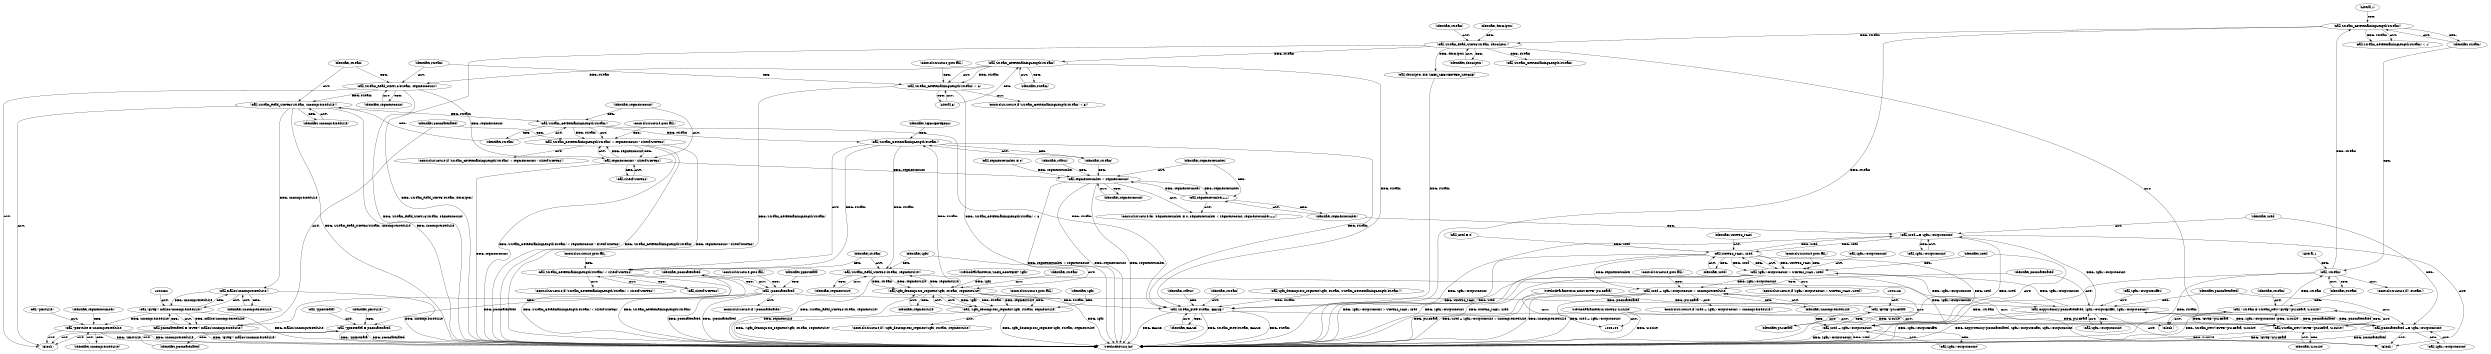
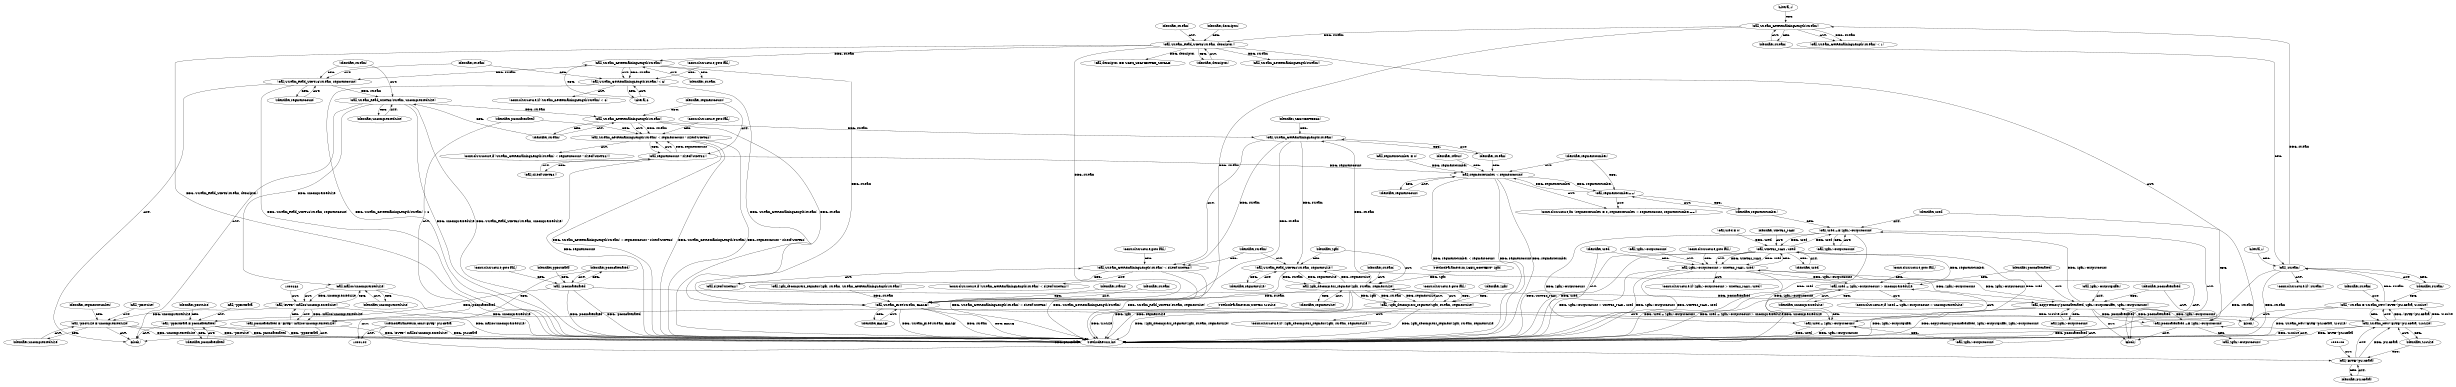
edge "(Call,Stream_Read_UINT16(stream, segmentCount))" -> "(Call,segmentCount * sizeof(UINT32))": removed, label "DDG: segmentCount"
edge "(Call,descriptor == ZGFX_SEGMENTED_SINGLE)" -> "(Call,Stream_Free(stream, FALSE))": now "(Call,Stream_Read_UINT8(stream, descriptor))" -> "(Call,Stream_Free(stream, FALSE))"
node "(ControlStructure,if (!pConcatenated))": removed
edge "(Identifier,SrcSize)" -> "(Call,(BYTE*)pSrcData)": added, label "CFG:"
